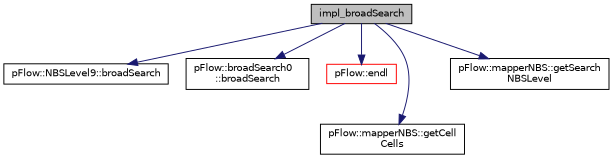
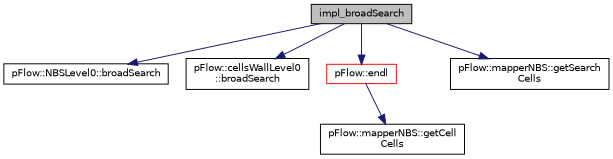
edge "impl_broadSearch" -> "pFlow::mapperNBS::getCell Cells": now "pFlow::endl" -> "pFlow::mapperNBS::getCell Cells"
node "pFlow::NBSLevel9::broadSearch": label "pFlow::NBSLevel9::broadSearch" -> "pFlow::NBSLevel0::broadSearch"
node "pFlow::broadSearch0 ::broadSearch": label "pFlow::broadSearch0 ::broadSearch" -> "pFlow::cellsWallLevel0 ::broadSearch"
node "pFlow::mapperNBS::getSearch NBSLevel": label "pFlow::mapperNBS::getSearch NBSLevel" -> "pFlow::mapperNBS::getSearch Cells"
